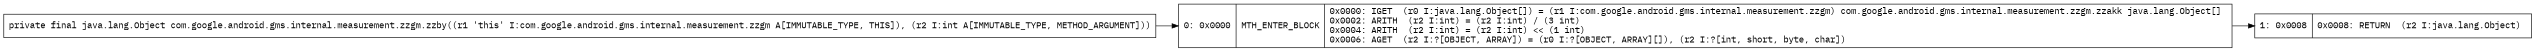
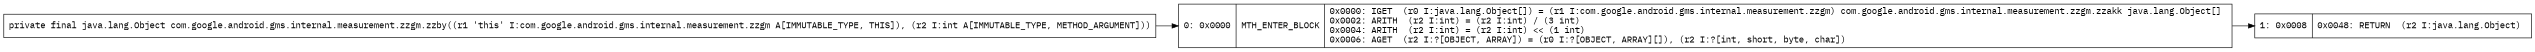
node "1: 0x0008": text "0x0008: RETURN  (r2 I:java.lang.Object)" -> "0x0048: RETURN  (r2 I:java.lang.Object)"
